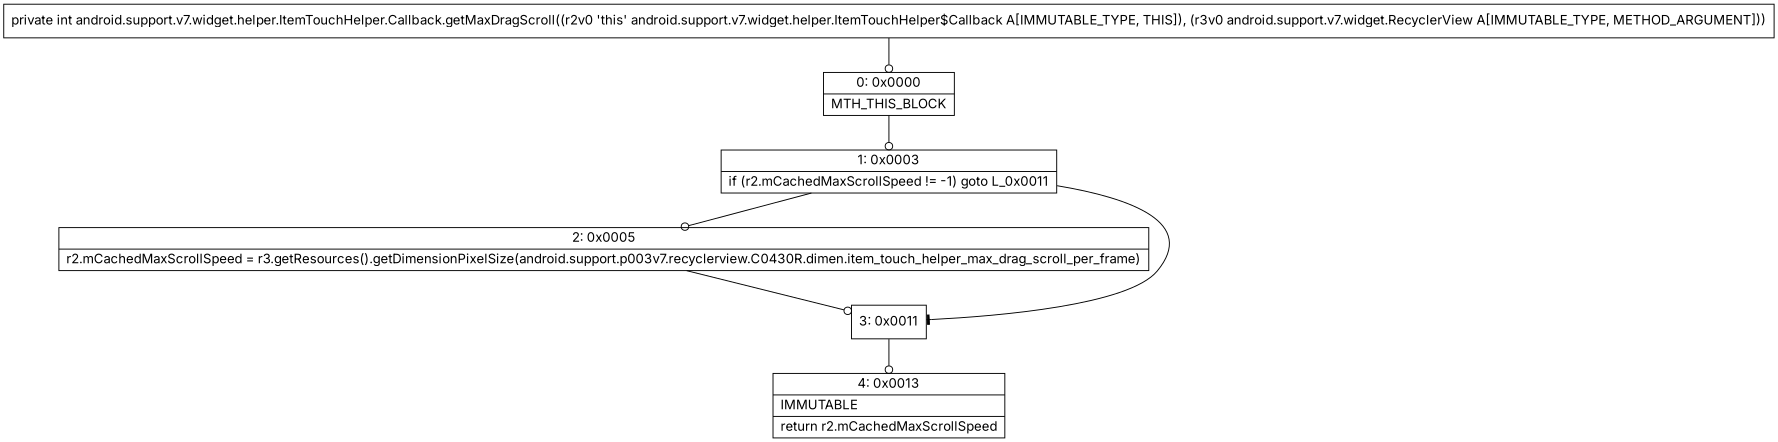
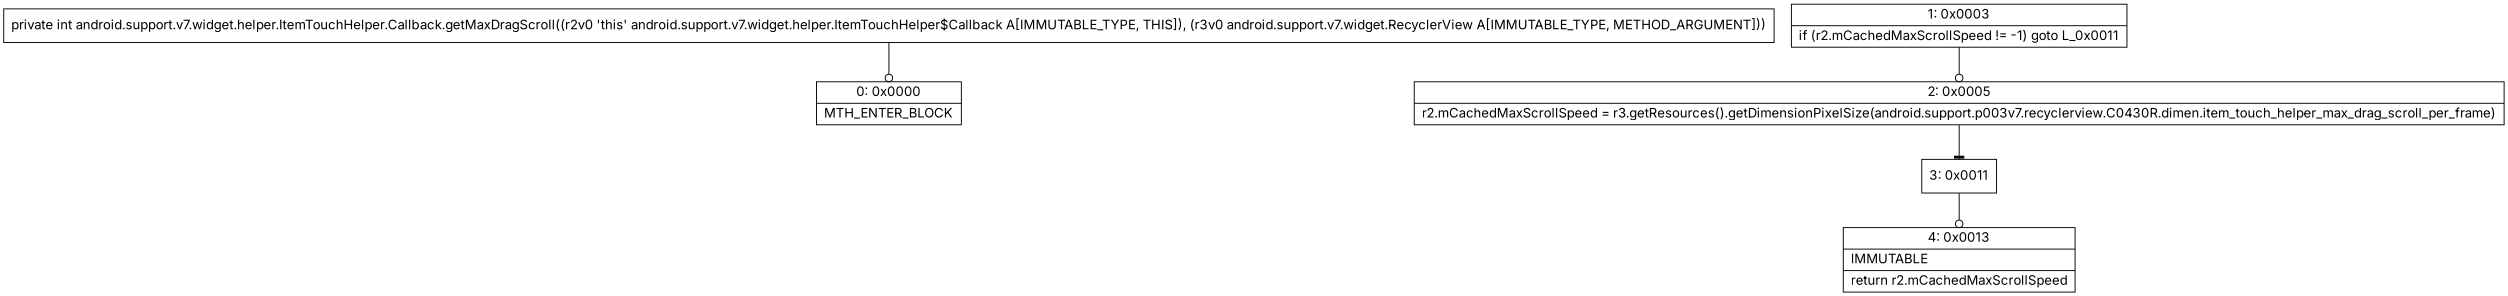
node "0: 0x0000": text "MTH_THIS_BLOCK" -> "MTH_ENTER_BLOCK"
edge "0: 0x0000" -> "1: 0x0003": removed
edge "1: 0x0003" -> "3: 0x0011": removed
edge "2: 0x0005" -> "3: 0x0011": arrowhead odot -> tee
